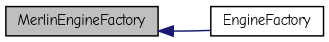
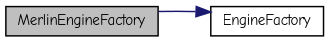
edge "EngineFactory" -> "MerlinEngineFactory": reversed
